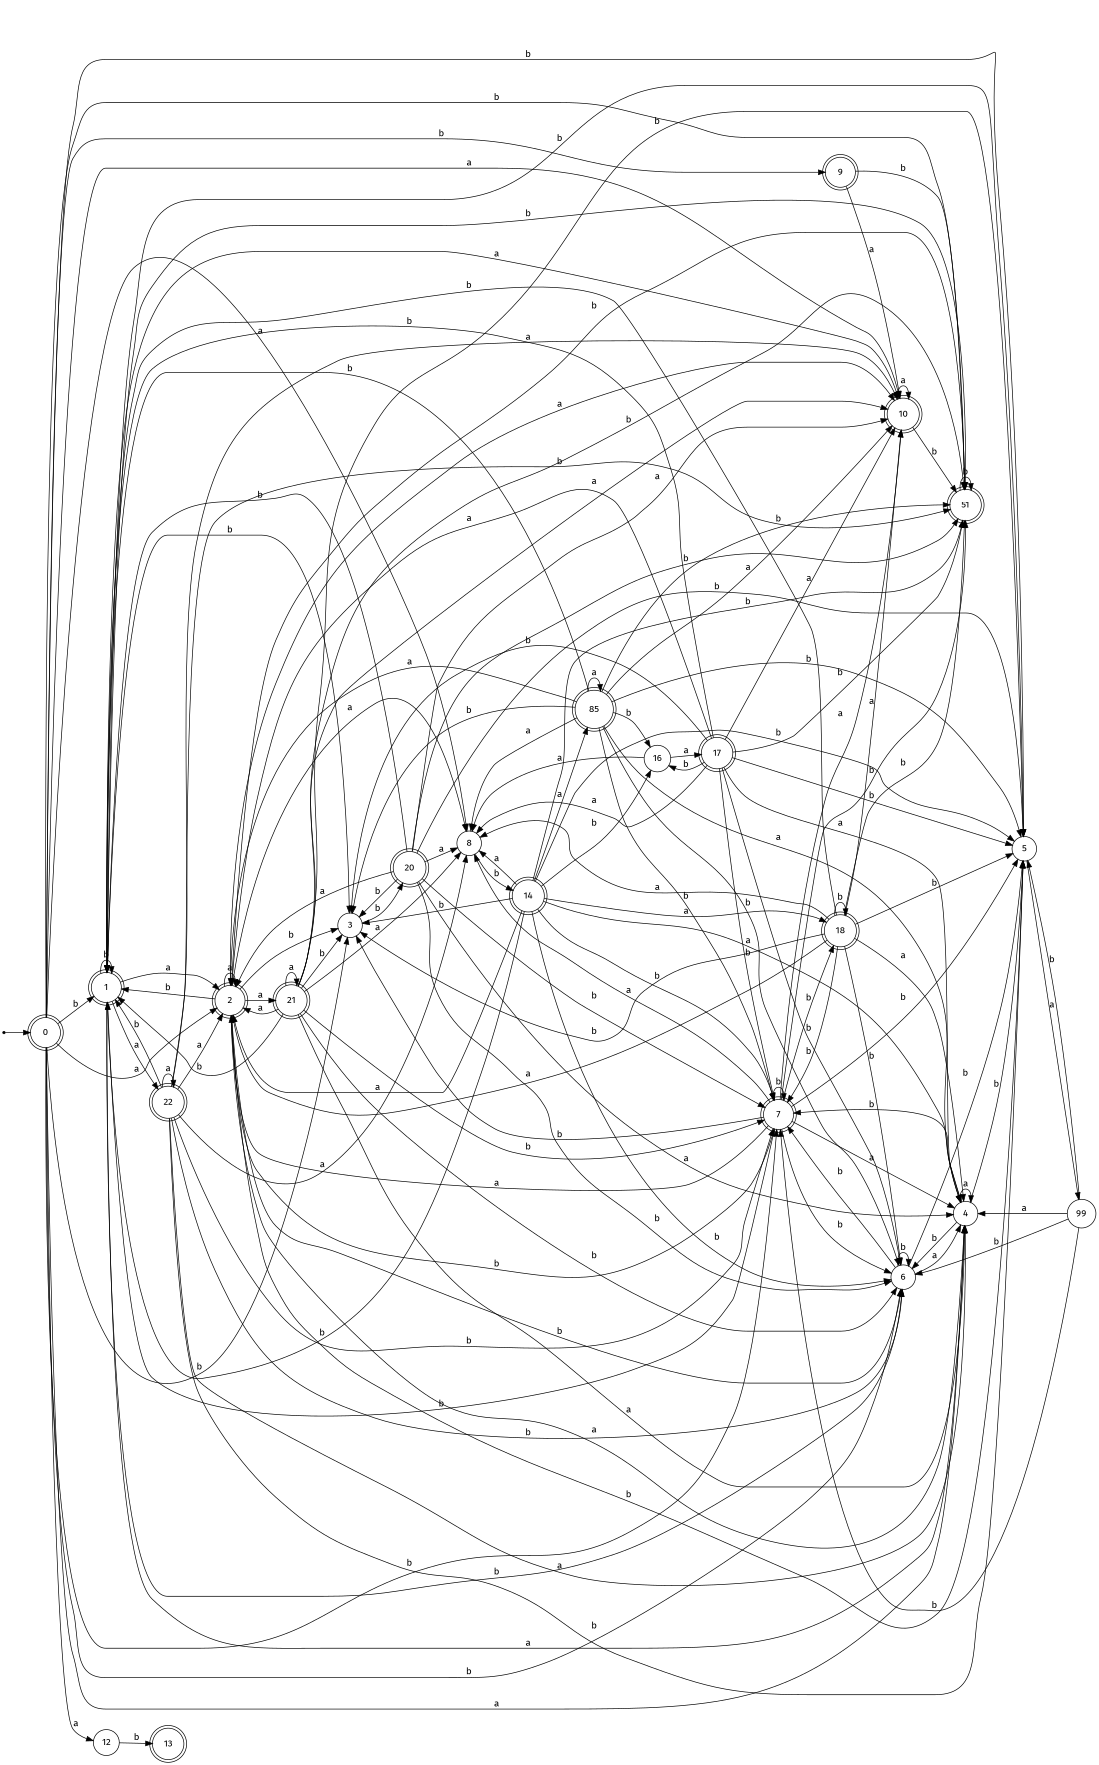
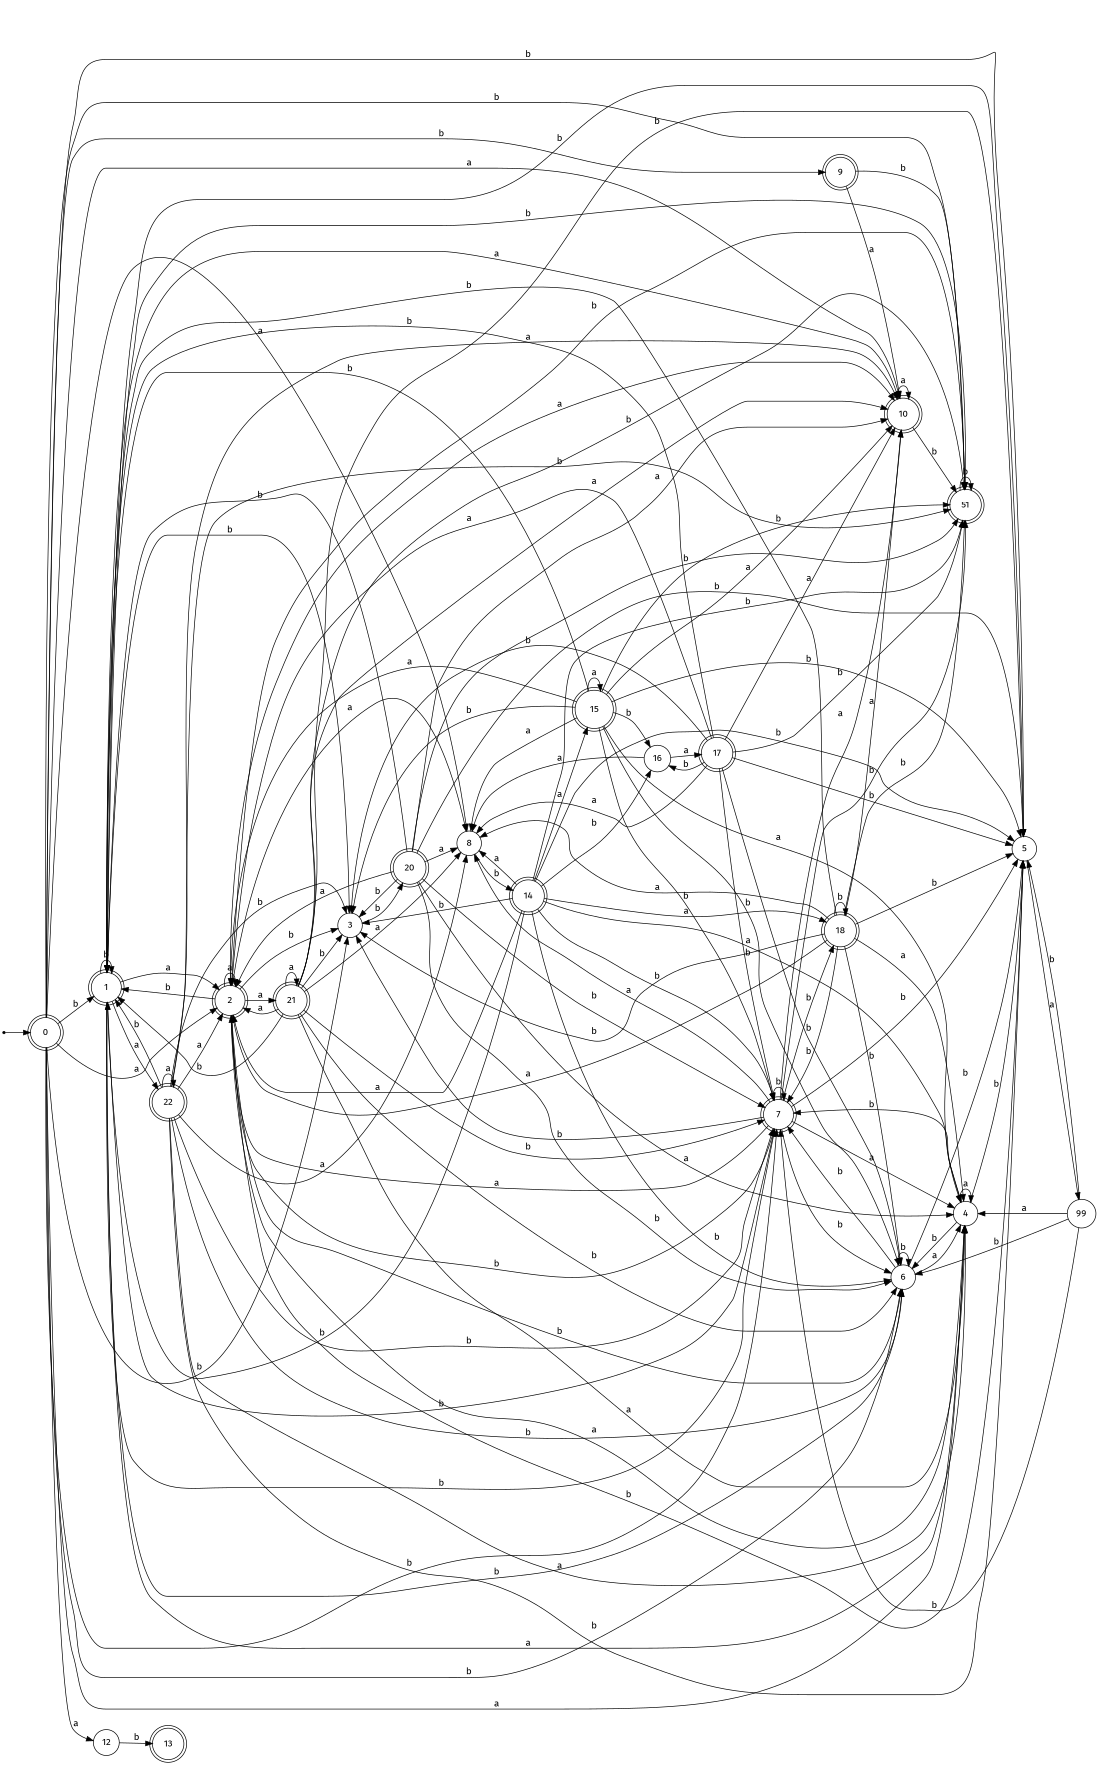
node "85": label "85" -> "15"
edge "17" -> "4": removed, label "a"
edge "22" -> "3": added, label "b"
edge "1" -> "7": added, label "b"
